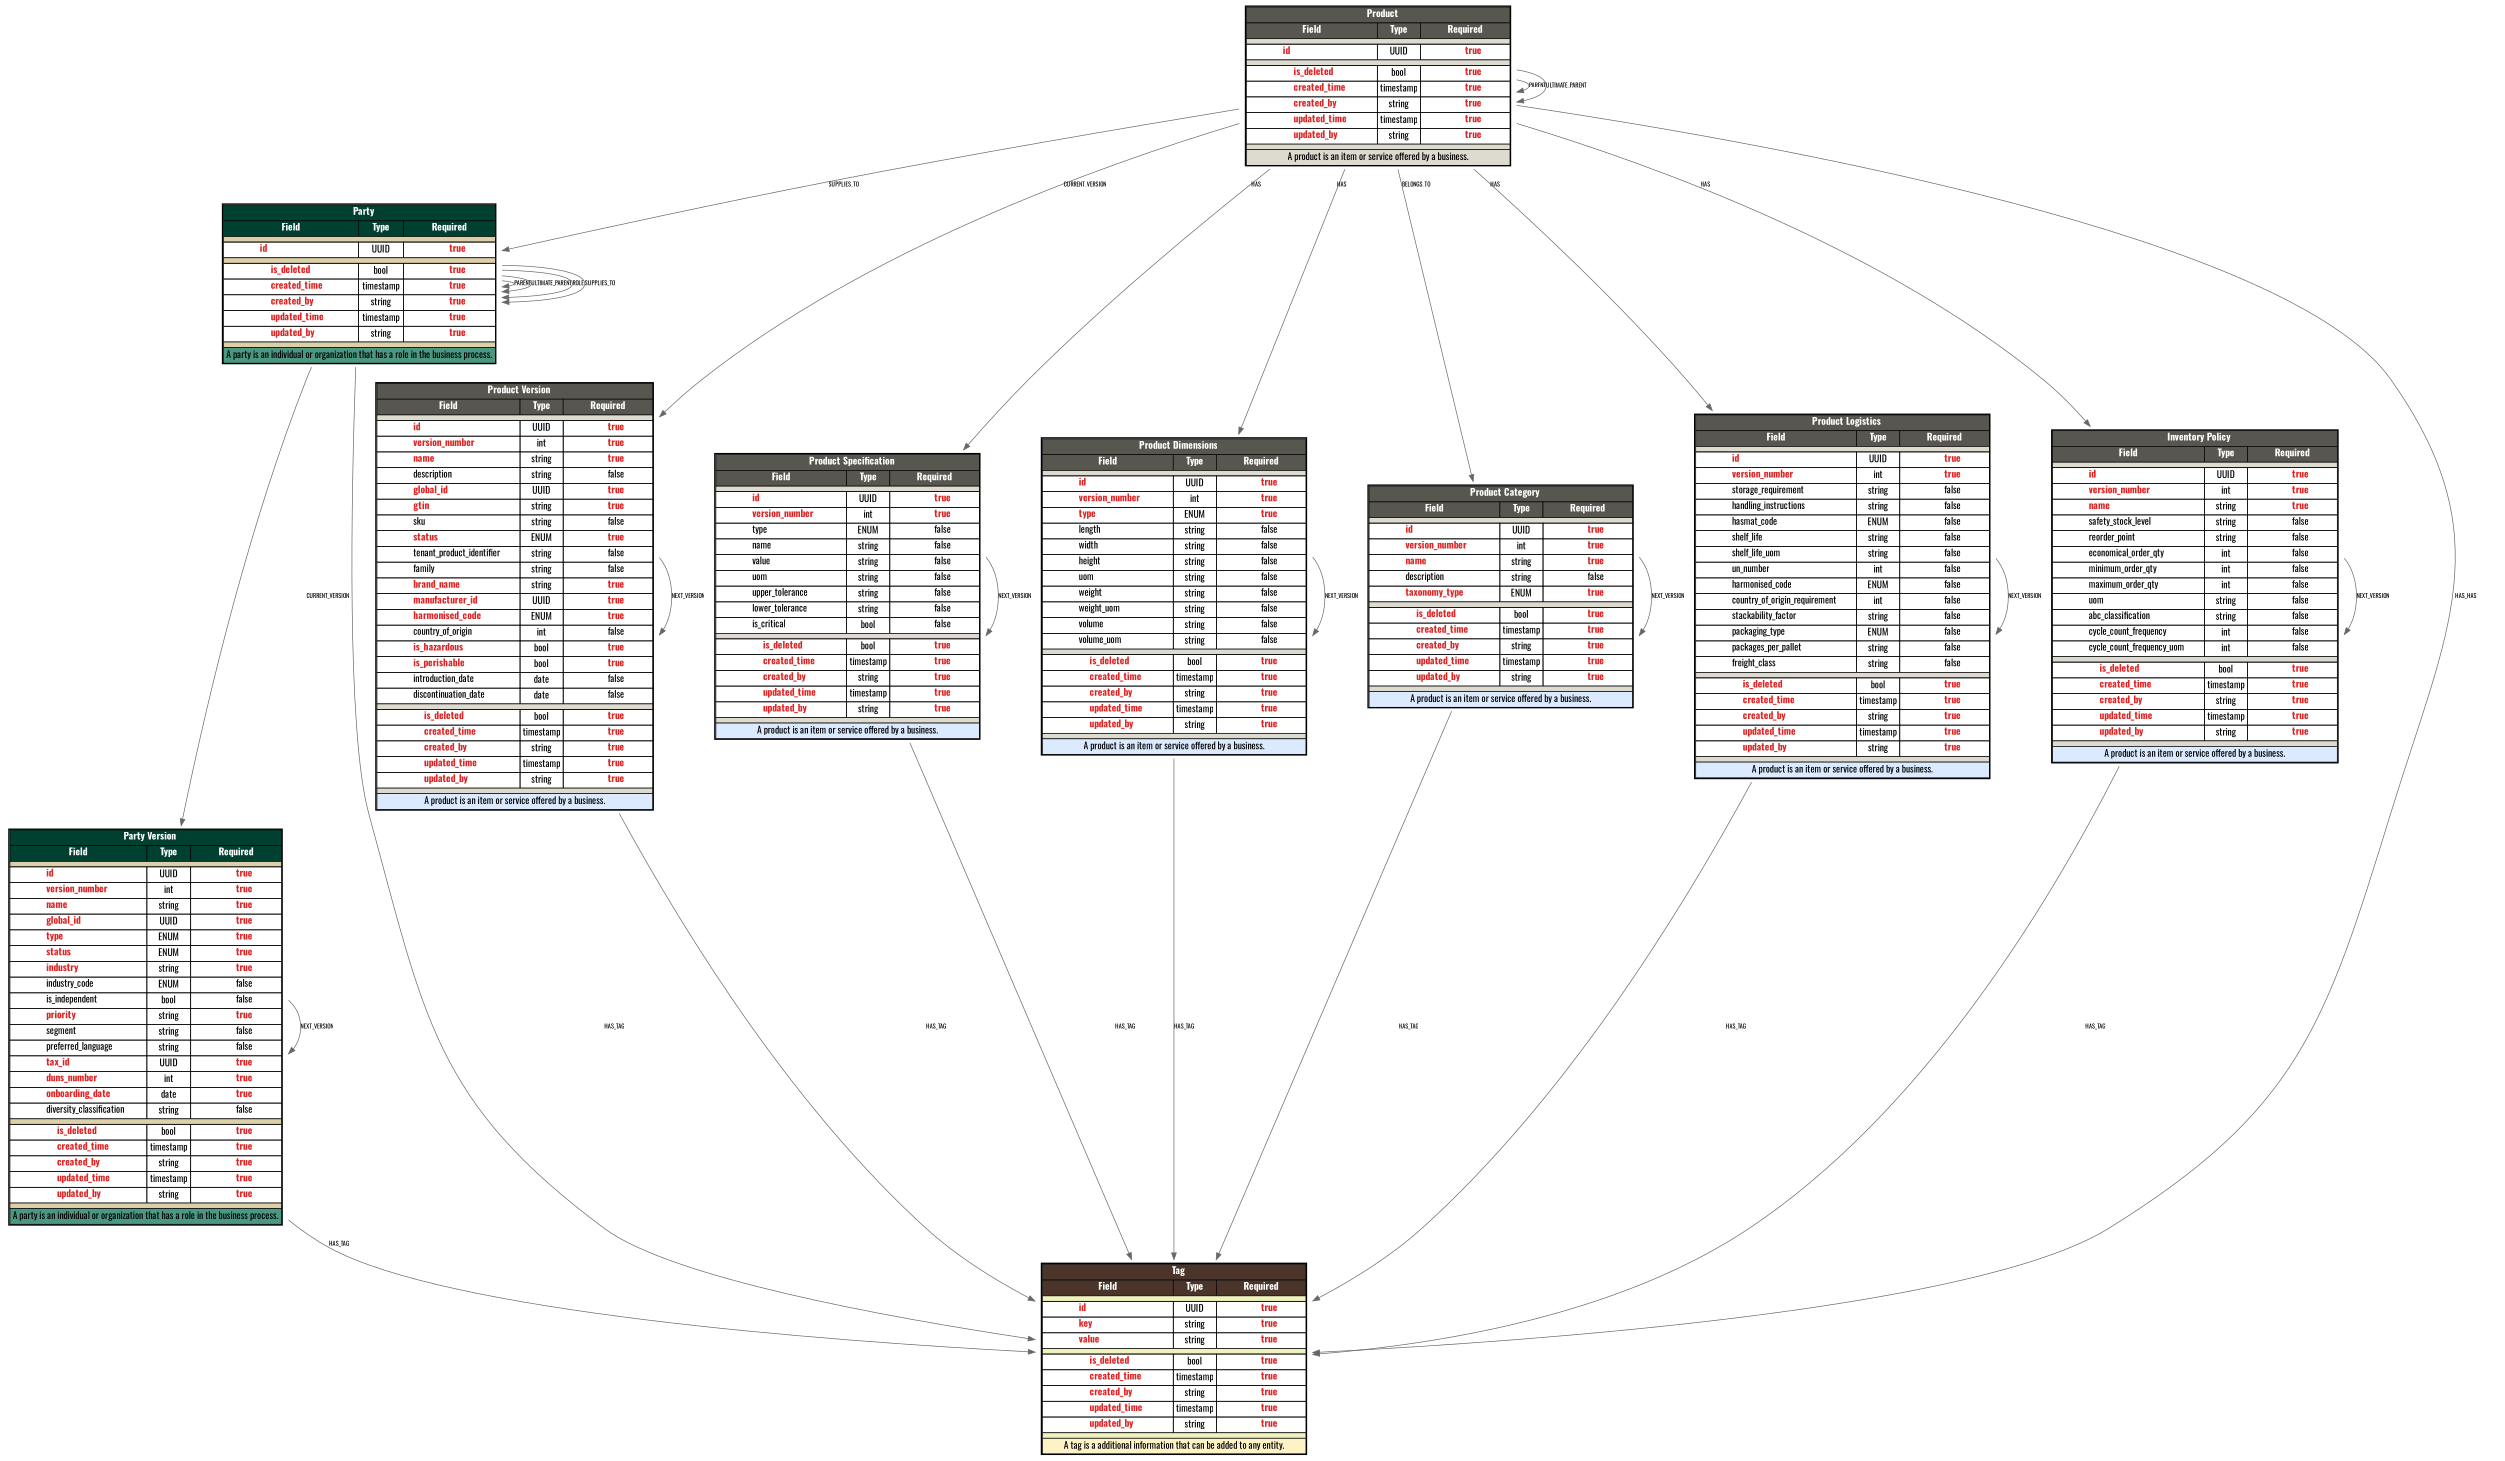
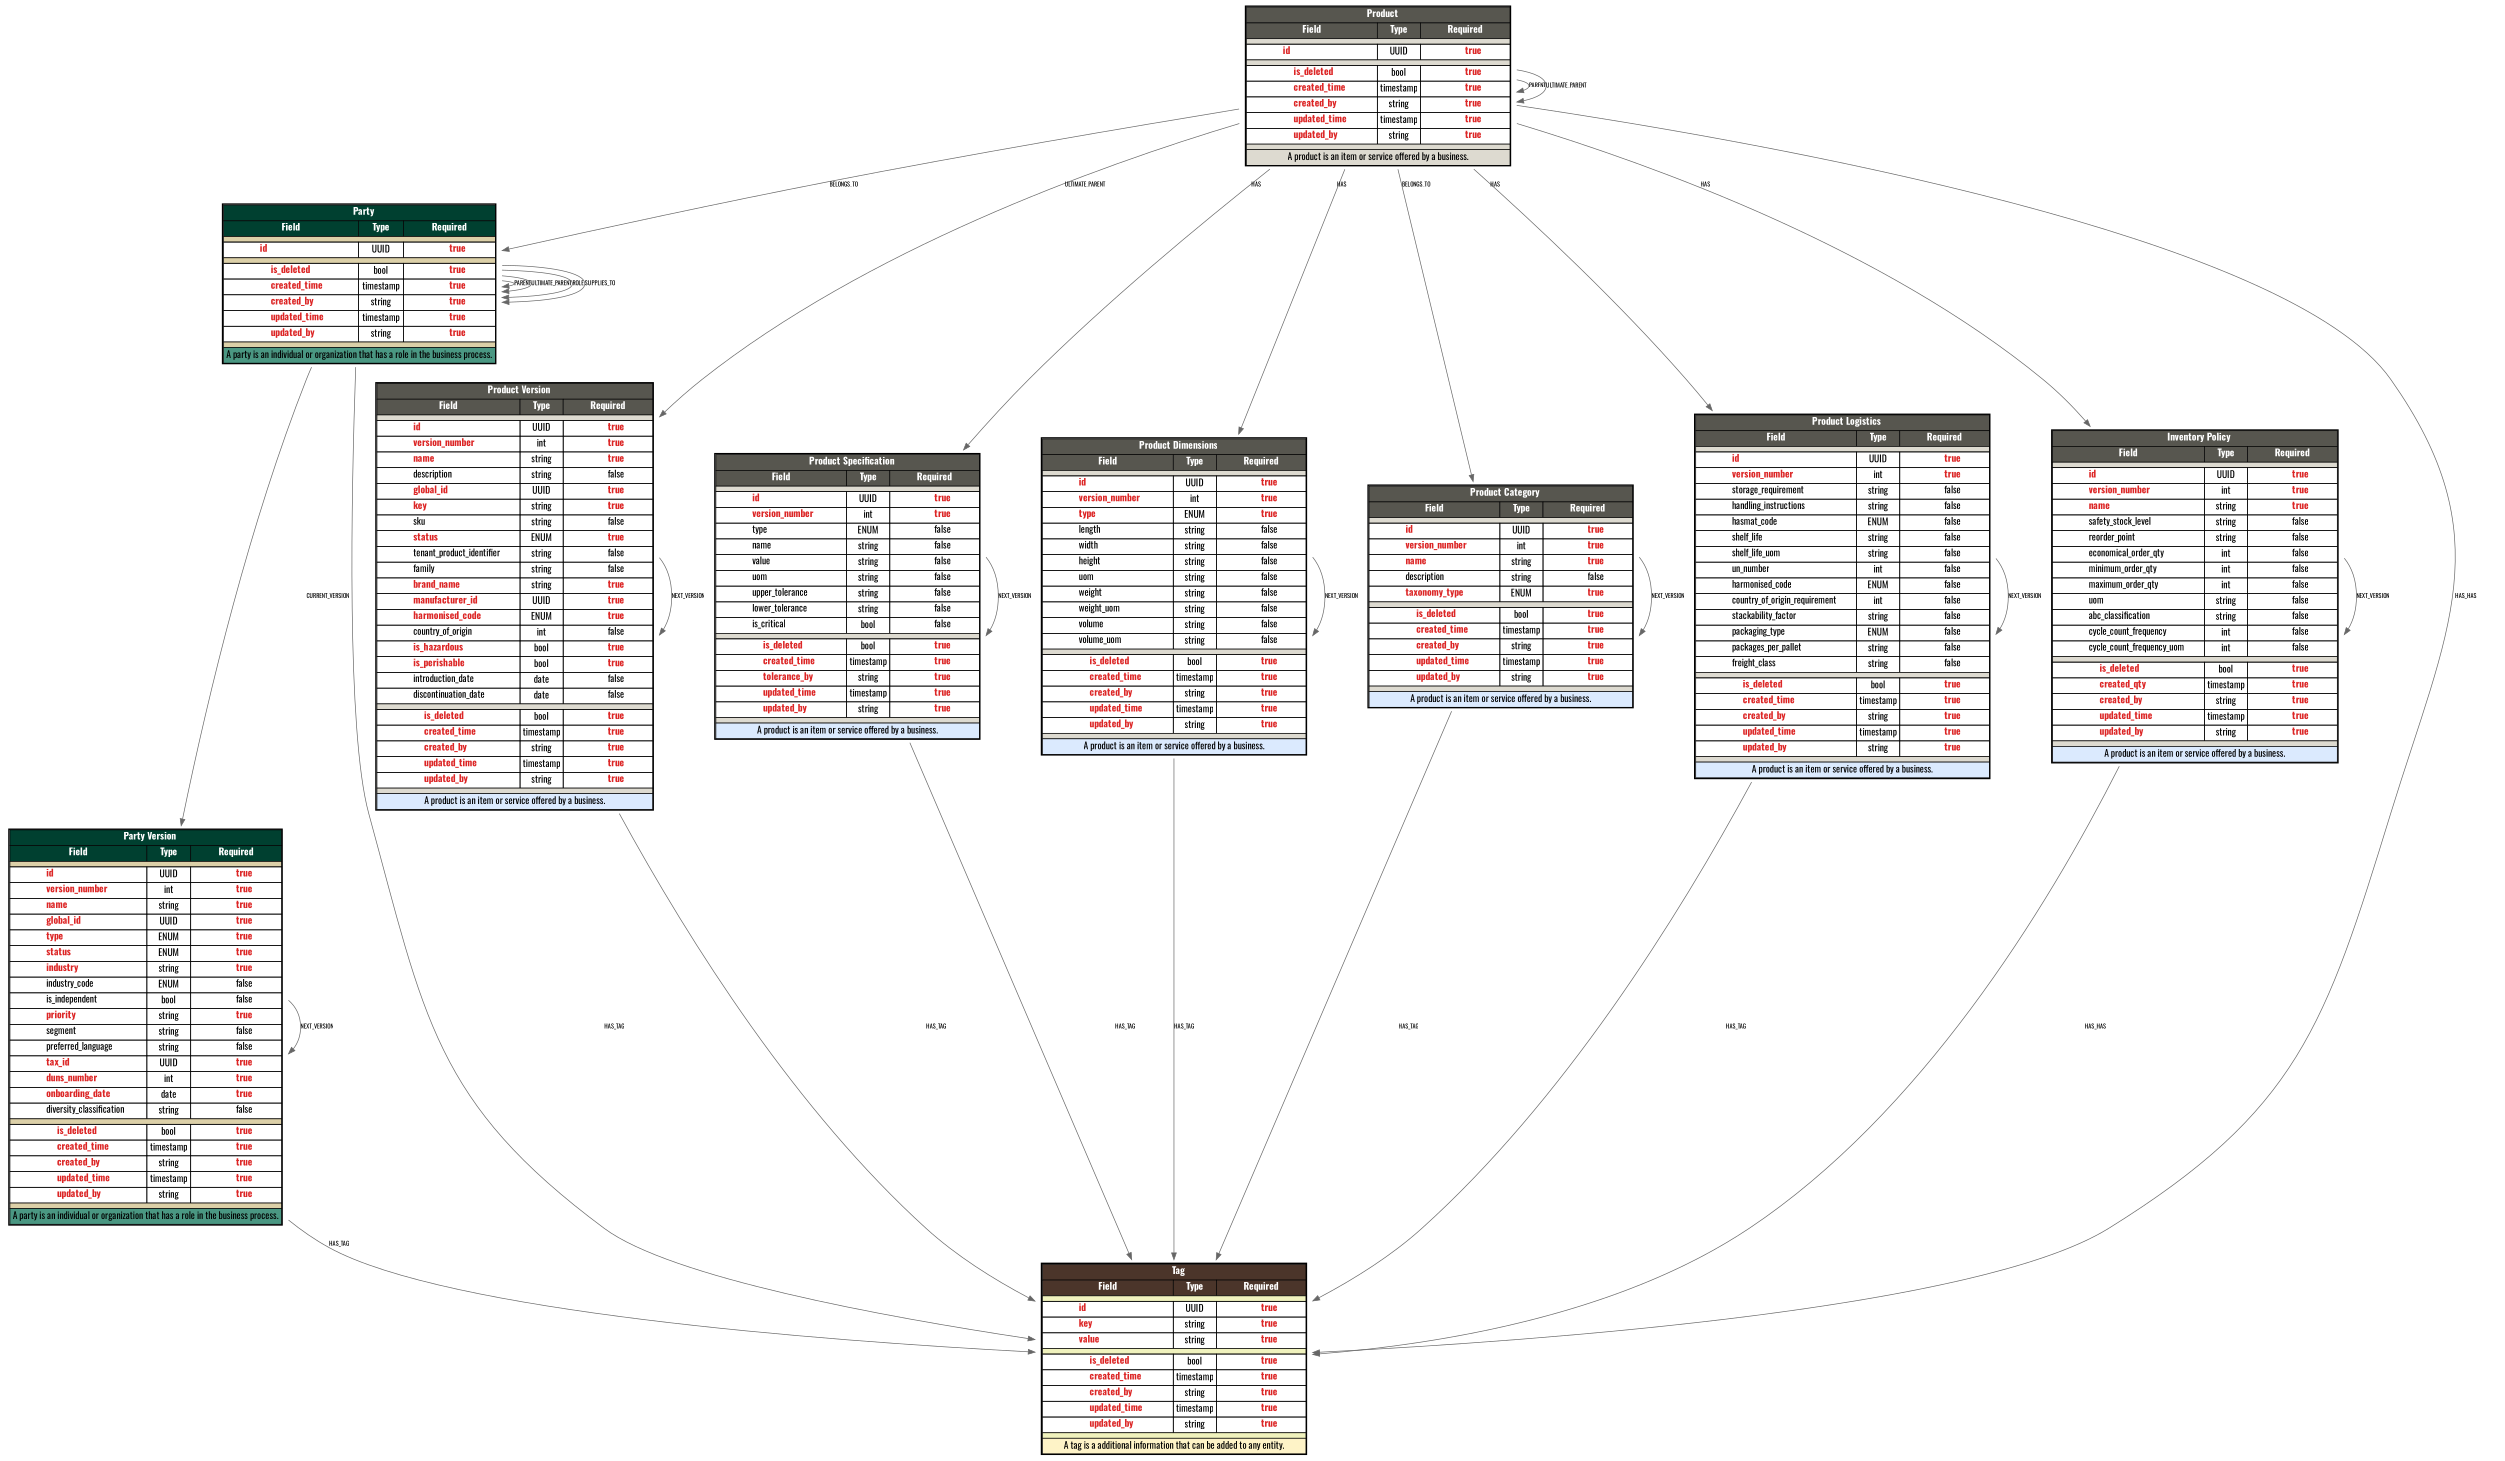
edge "Product" -> "Party": label "SUPPLIES_TO" -> "BELONGS_TO"
edge "Product" -> "Product Version": label "CURRENT_VERSION" -> "ULTIMATE_PARENT"
node "Product Version": text "gtin" -> "key"
node "Product Specification": text "created_by" -> "tolerance_by"
node "Inventory Policy": text "created_time" -> "created_qty"
edge "Inventory Policy" -> "Tag": label "HAS_TAG" -> "HAS_HAS"
